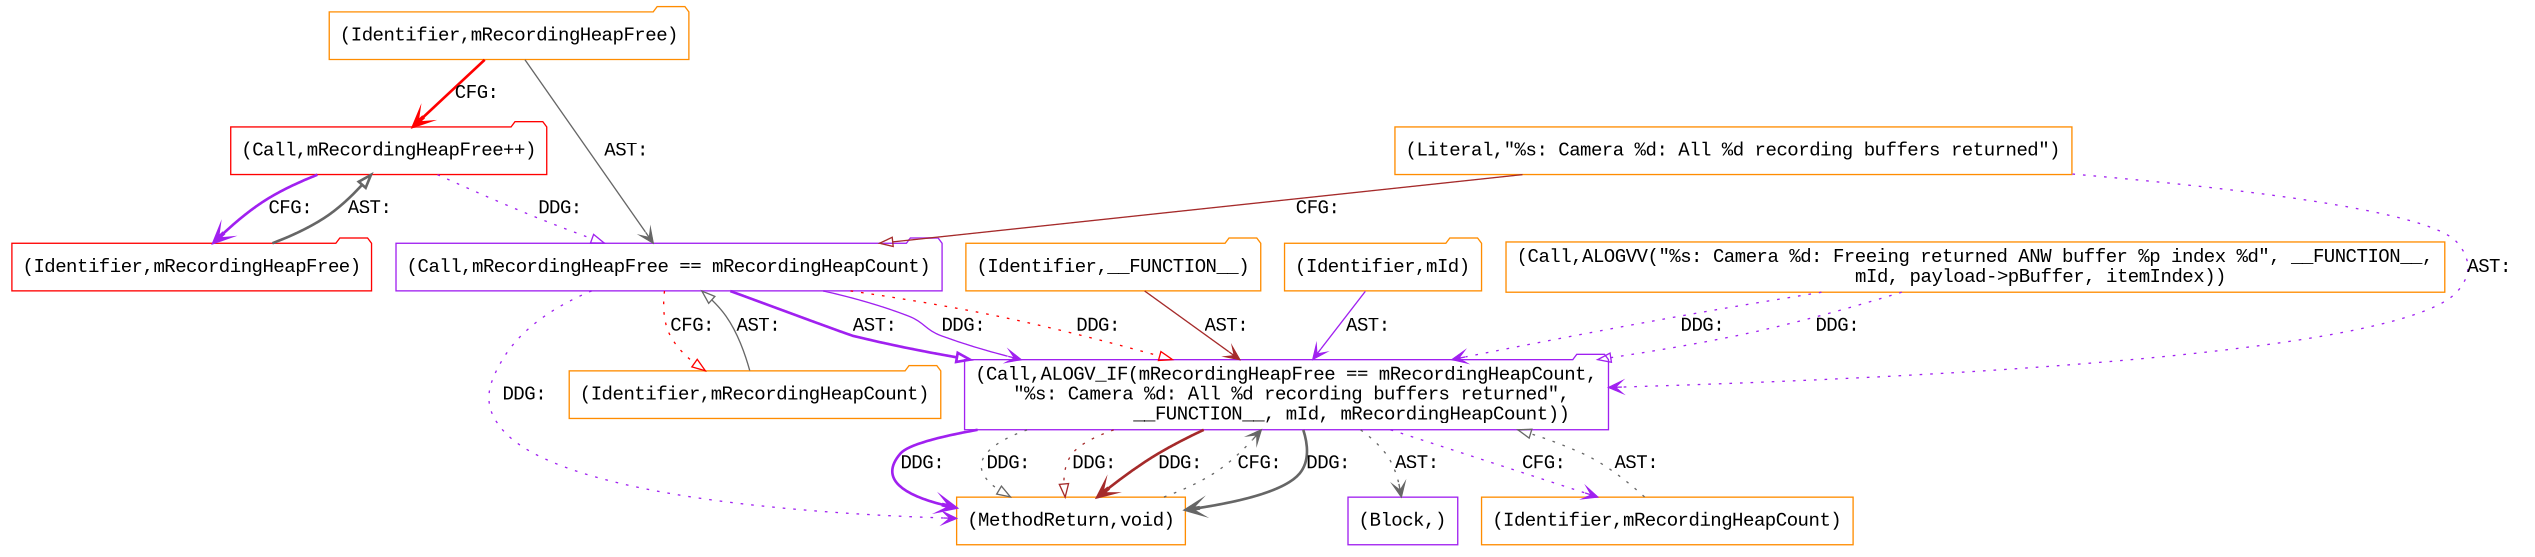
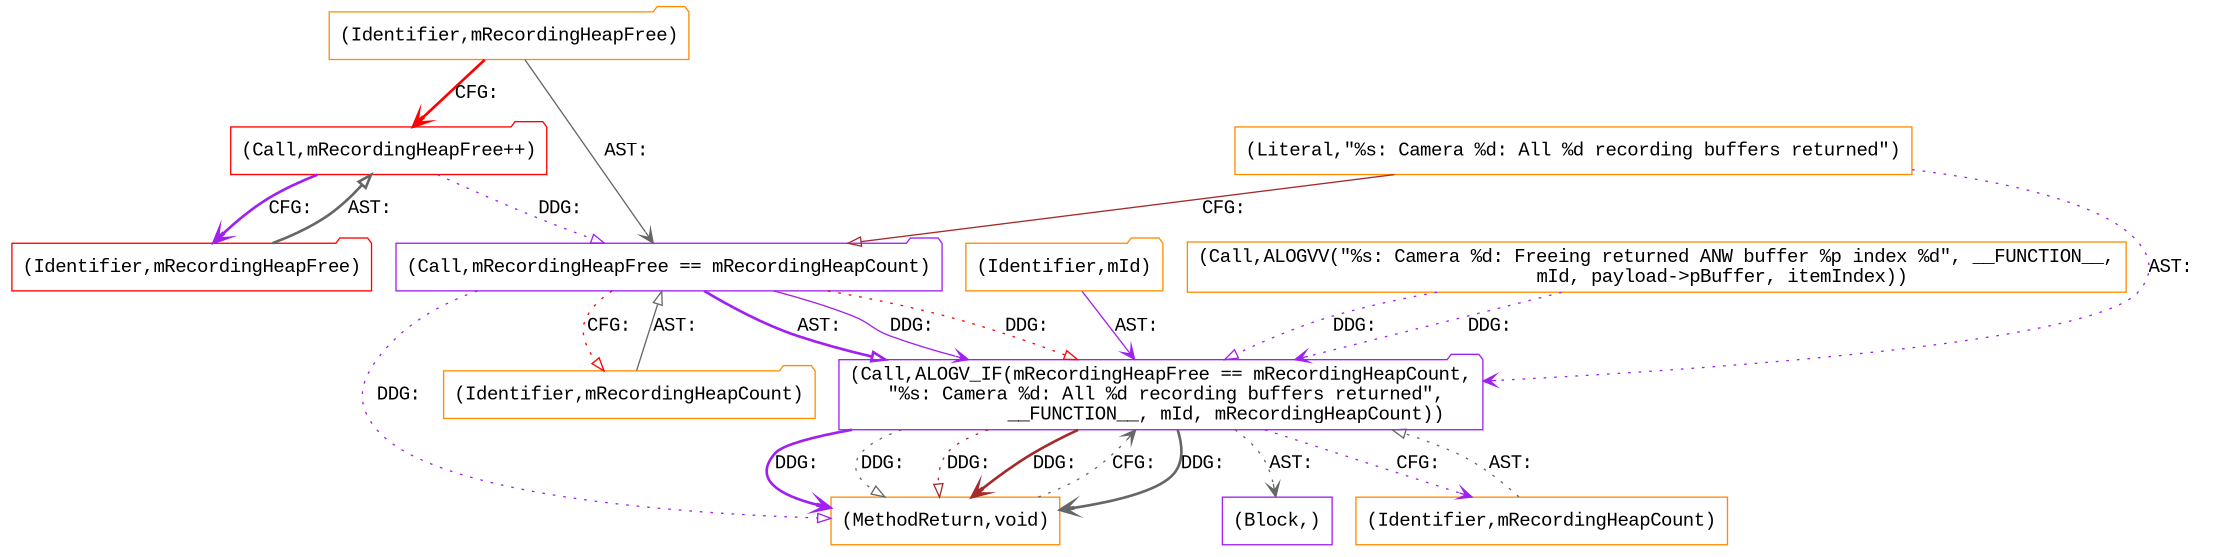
node "(Identifier,__FUNCTION__)": removed
edge "(Call,mRecordingHeapFree == mRecordingHeapCount)" -> "(MethodReturn,void)": arrowhead vee -> onormal
